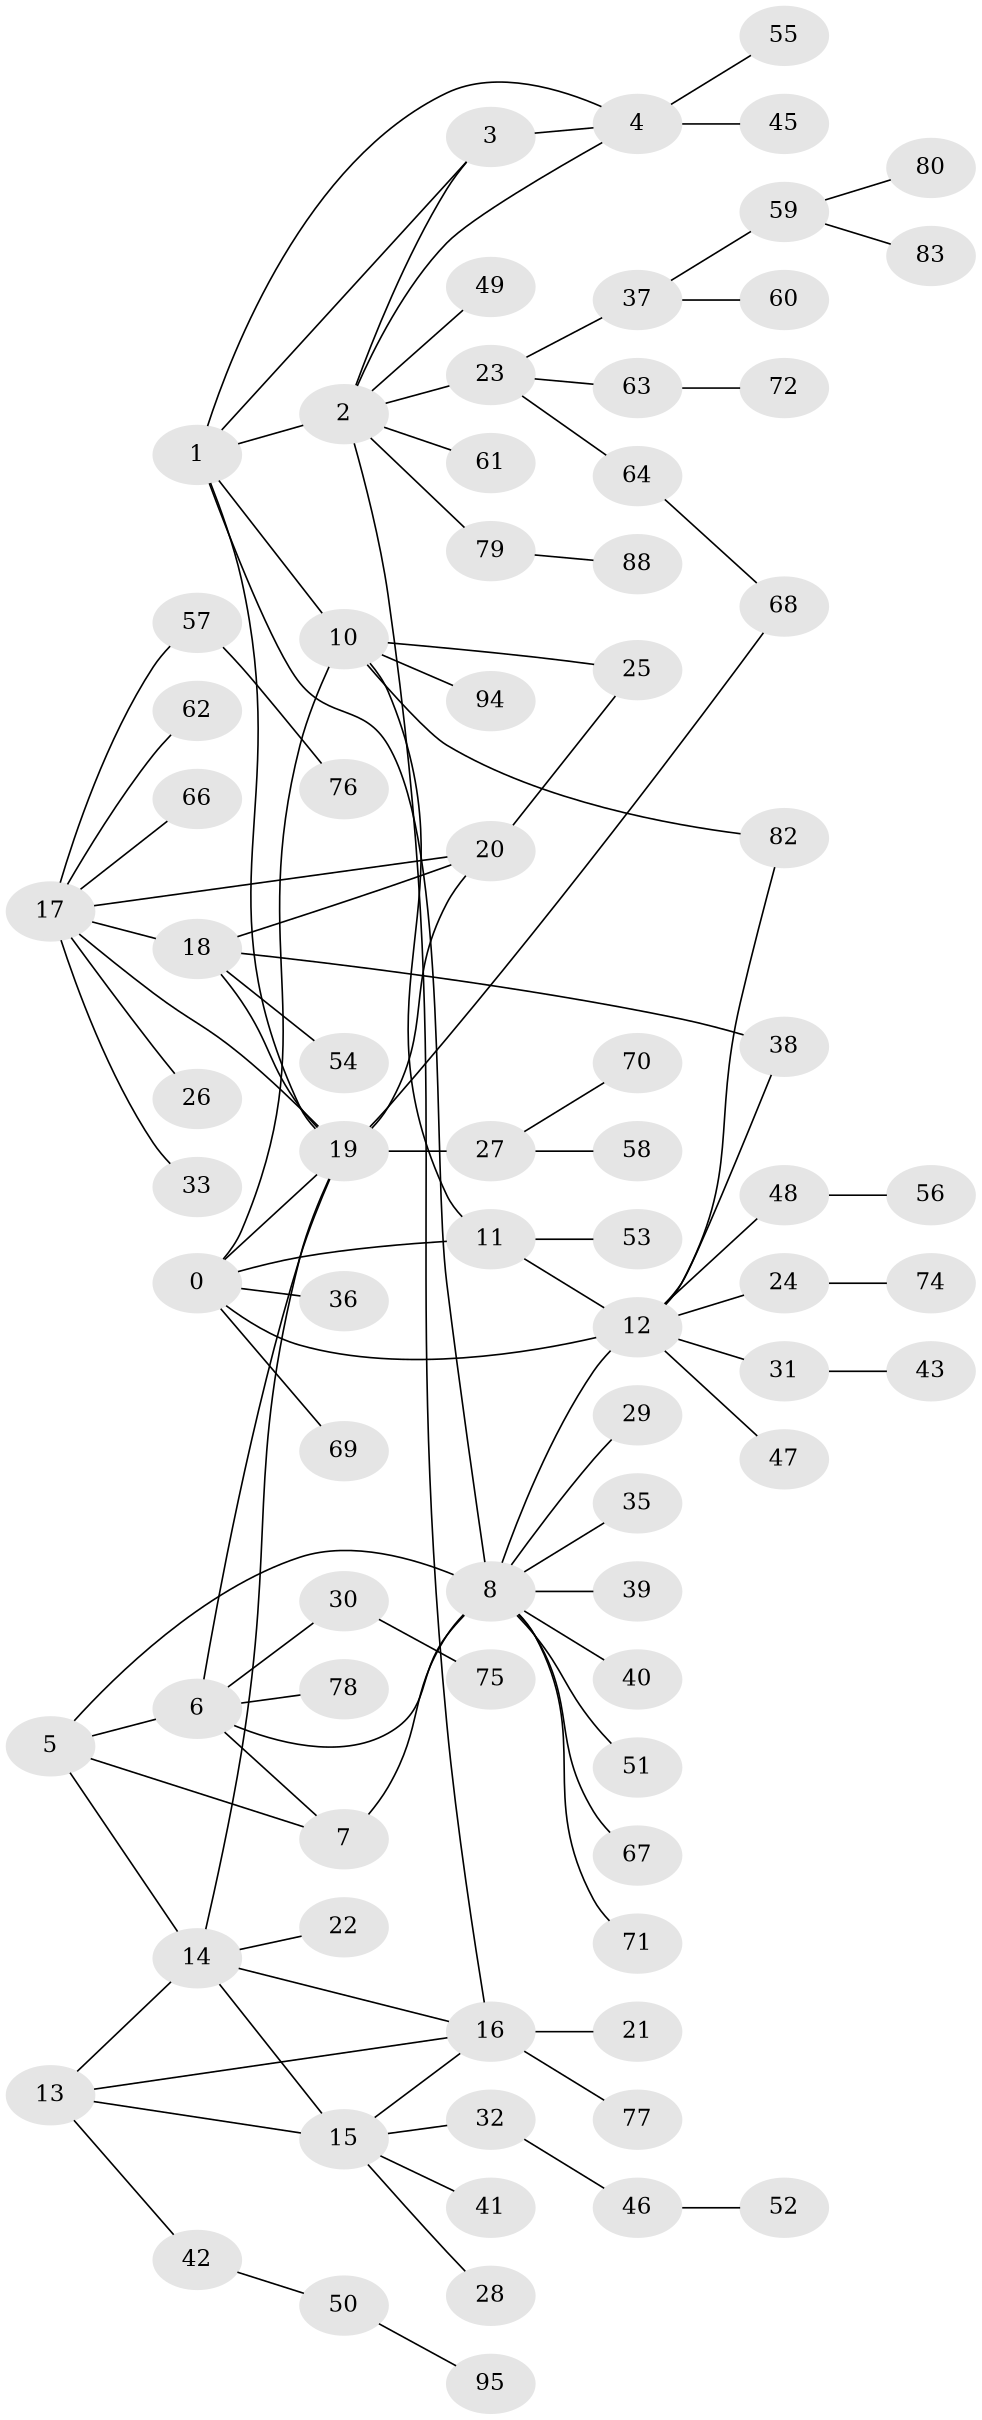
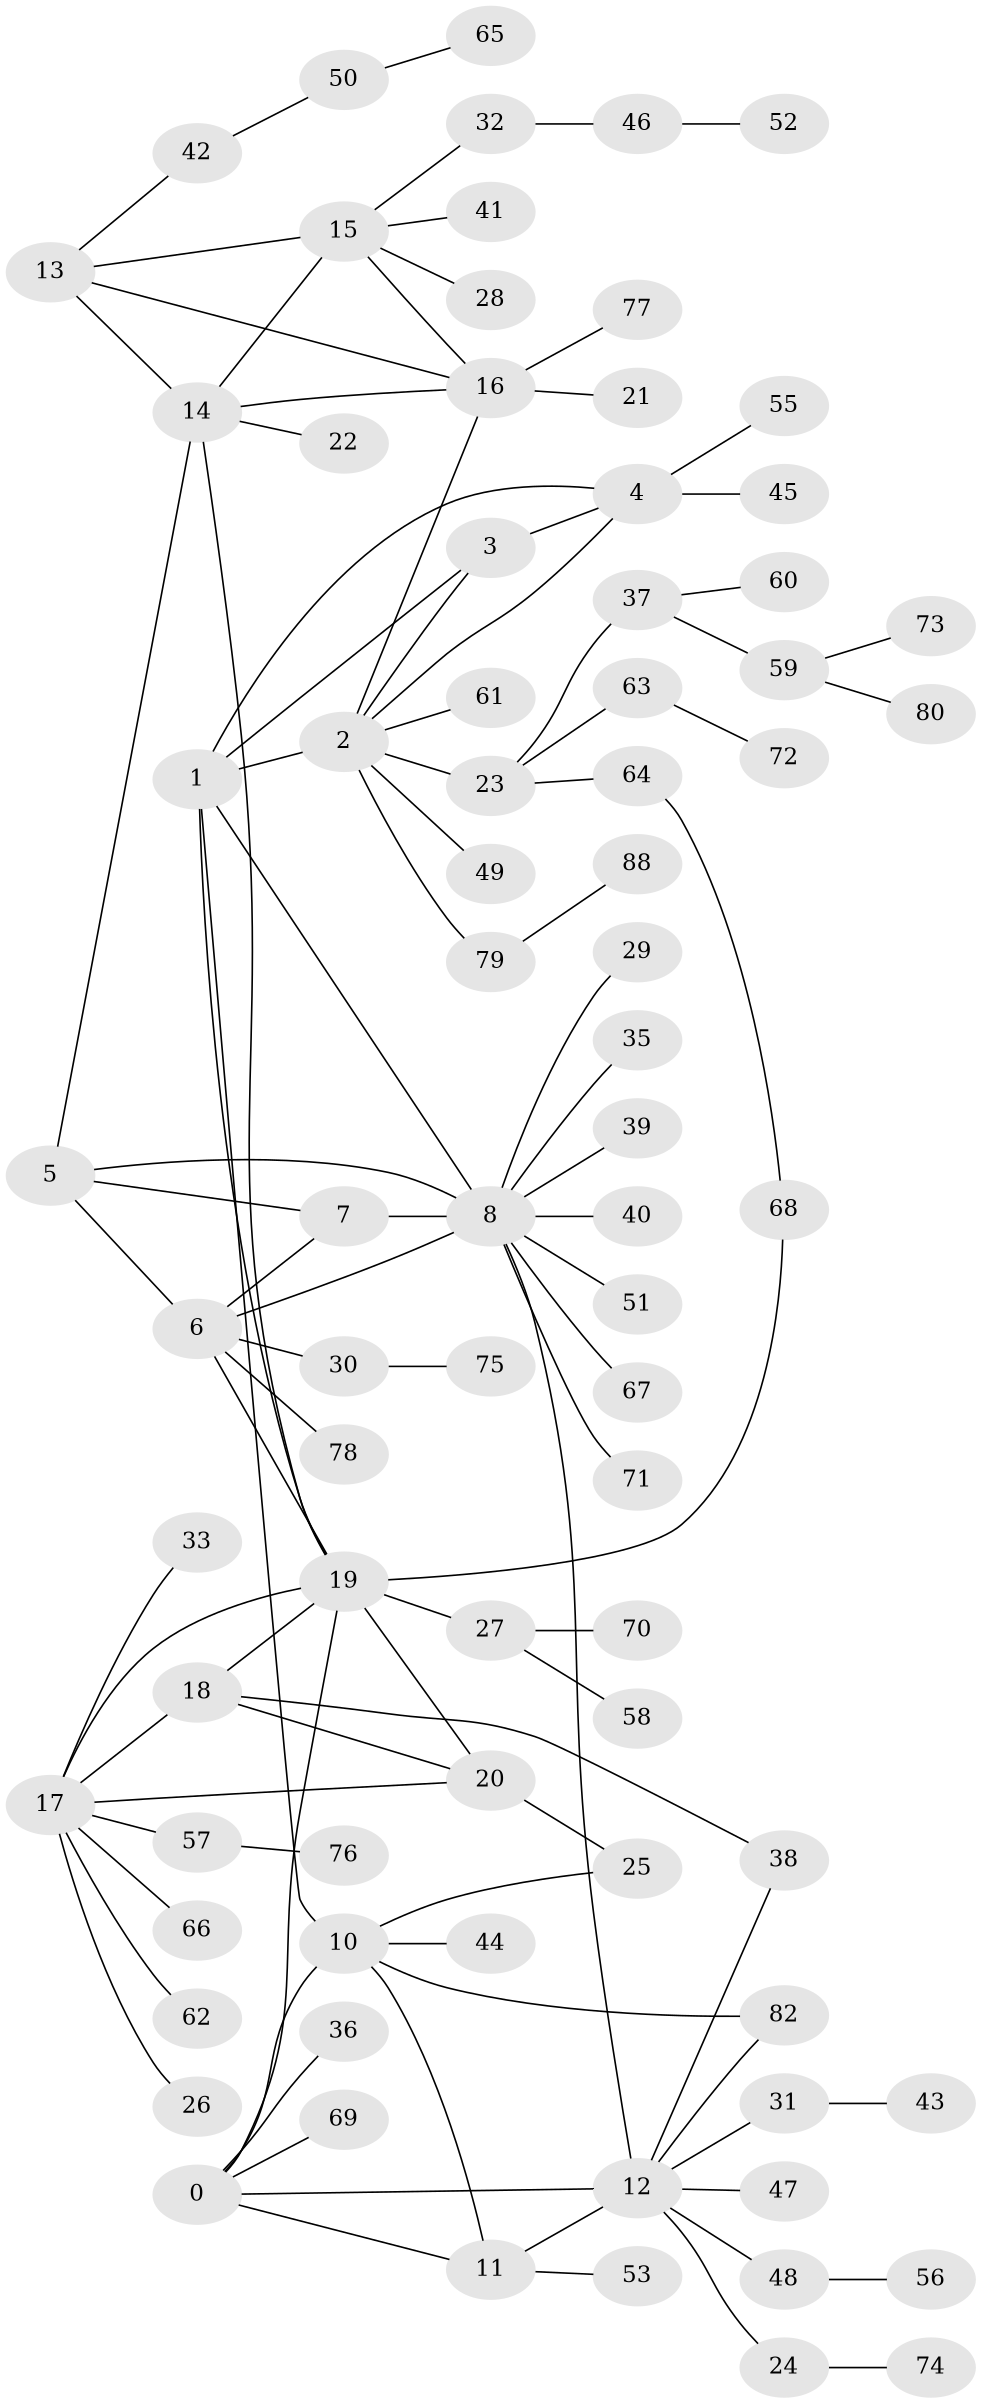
node "83": label "83" -> "73"
node "94": label "94" -> "44"
node "54": removed
node "95": label "95" -> "65"
